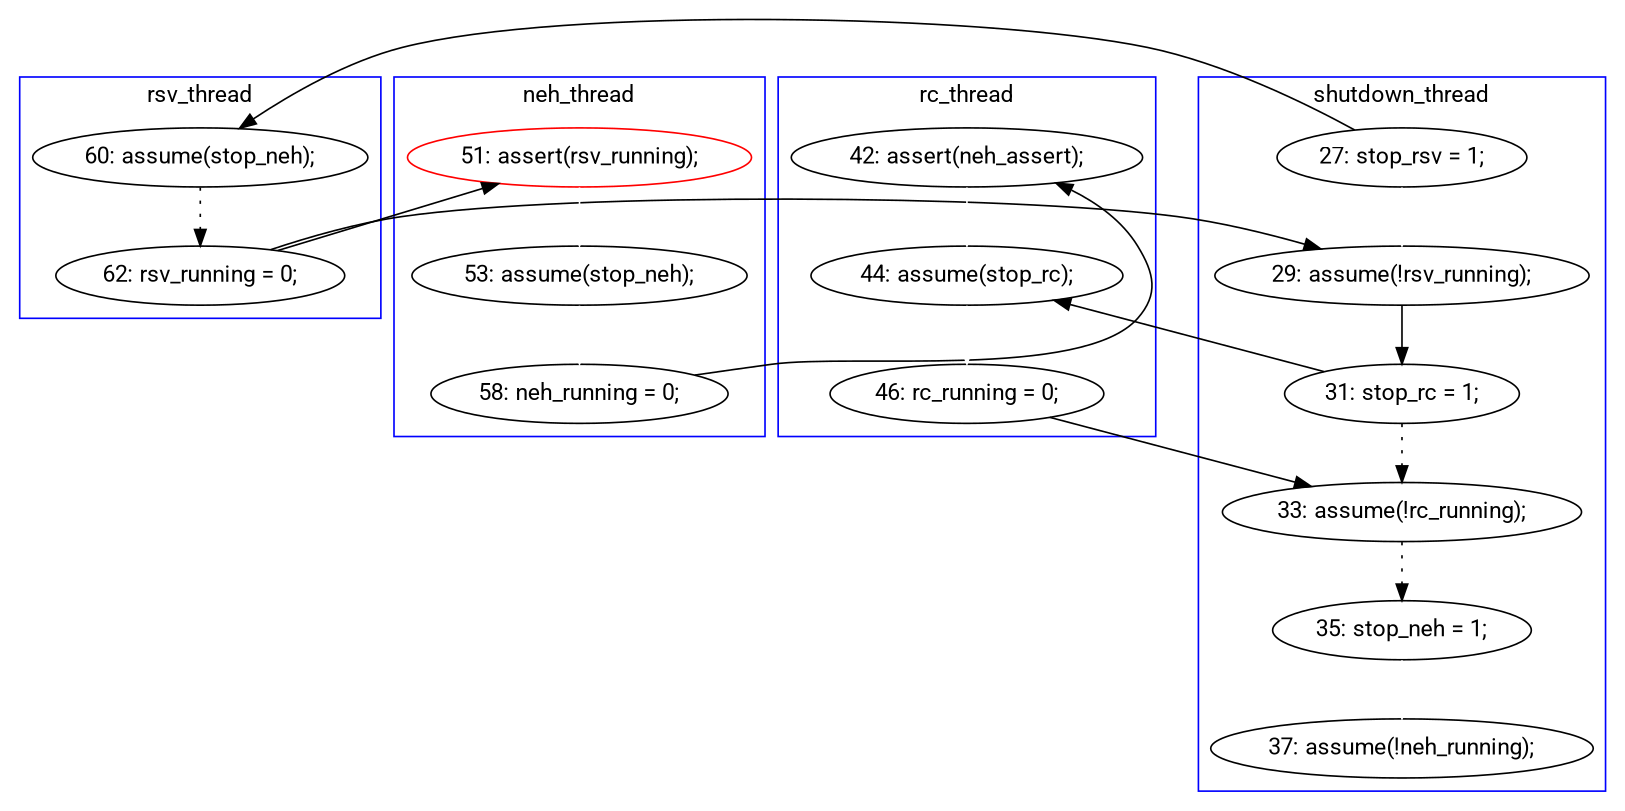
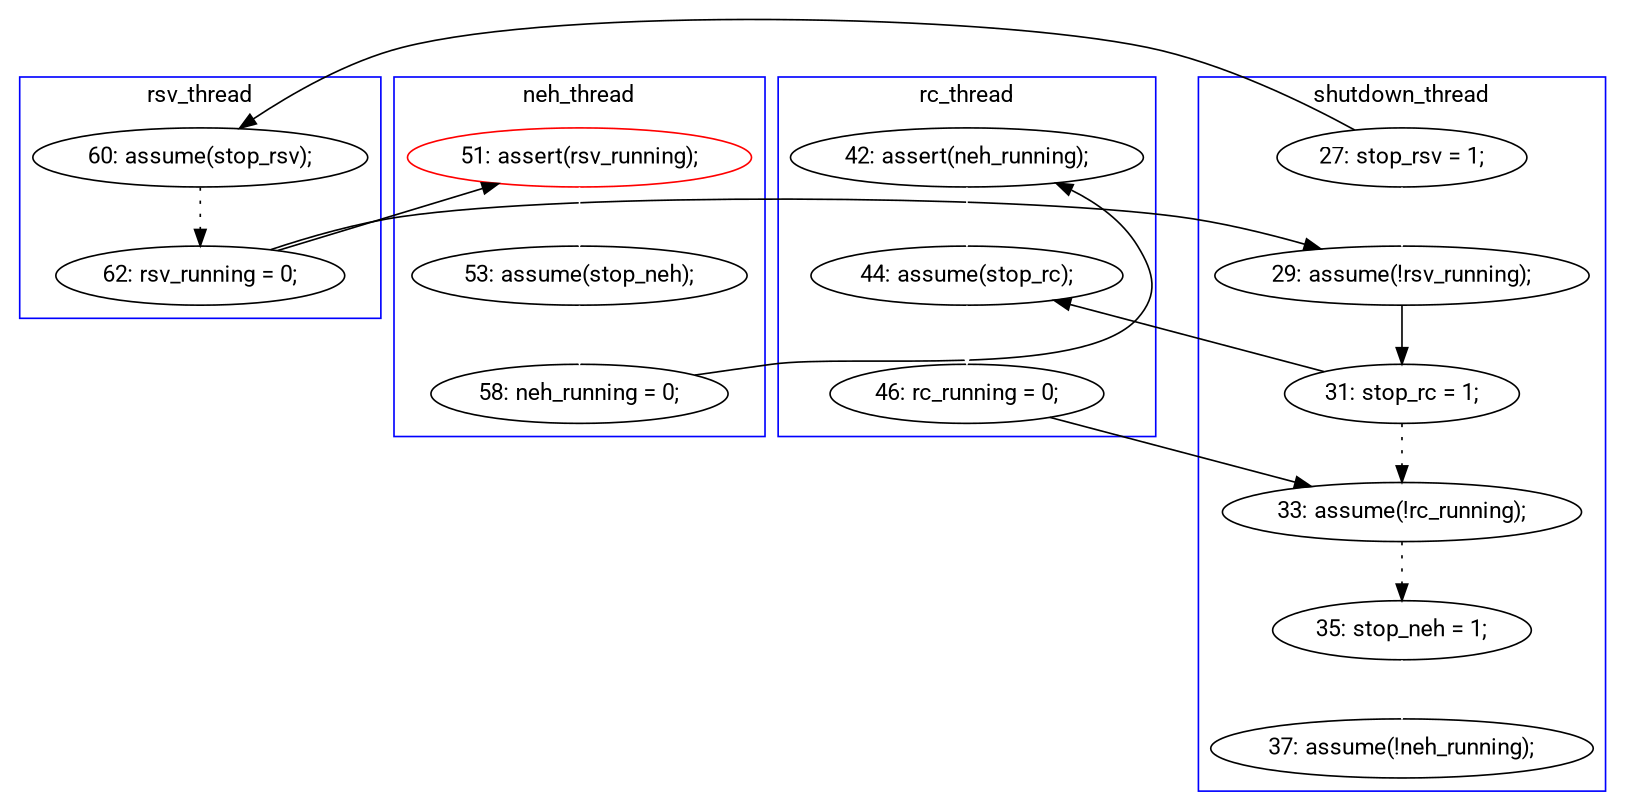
node "60: assume(stop_neh);": label "60: assume(stop_neh);" -> "60: assume(stop_rsv);"
node "42: assert(neh_assert);": label "42: assert(neh_assert);" -> "42: assert(neh_running);"
